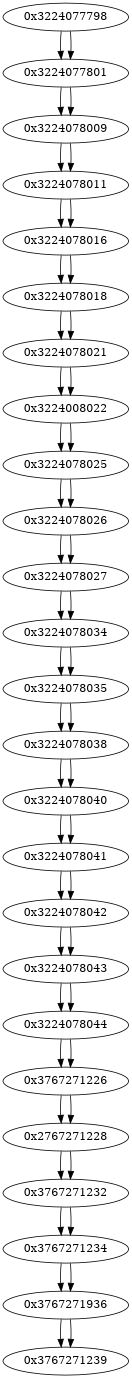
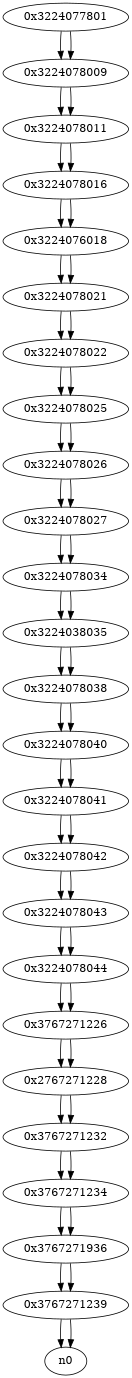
node "0x3224077798": removed
node "0x3224078018": label "0x3224078018" -> "0x3224076018"
node "0x3224008022": label "0x3224008022" -> "0x3224078022"
node "0x3224078035": label "0x3224078035" -> "0x3224038035"
node "n0": added
